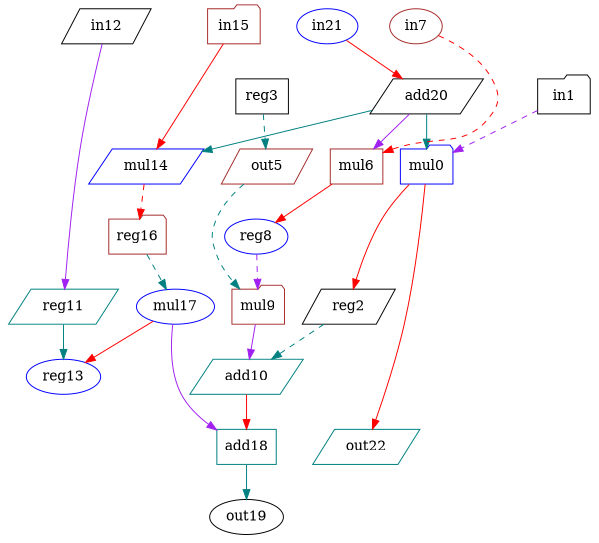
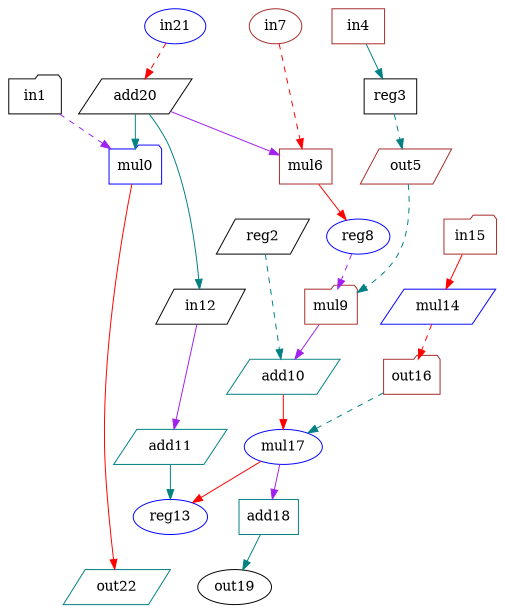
node "in4": added
edge "in21" -> "add20": style solid -> dashed
edge "add20" -> "mul14": now "add20" -> "in12"
edge "mul0" -> "reg2": removed
node "reg16": label "reg16" -> "out16"
node "reg11": label "reg11" -> "add11"
edge "add10" -> "add18": now "add10" -> "mul17"
